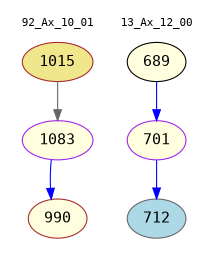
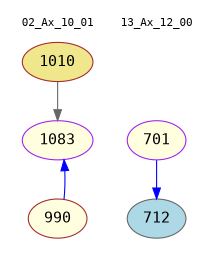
cluster "92_Ax_10_01": label "92_Ax_10_01" -> "02_Ax_10_01"
node "1015": label "1015" -> "1010"
node "689": removed
edge "1083" -> "990": reversed
